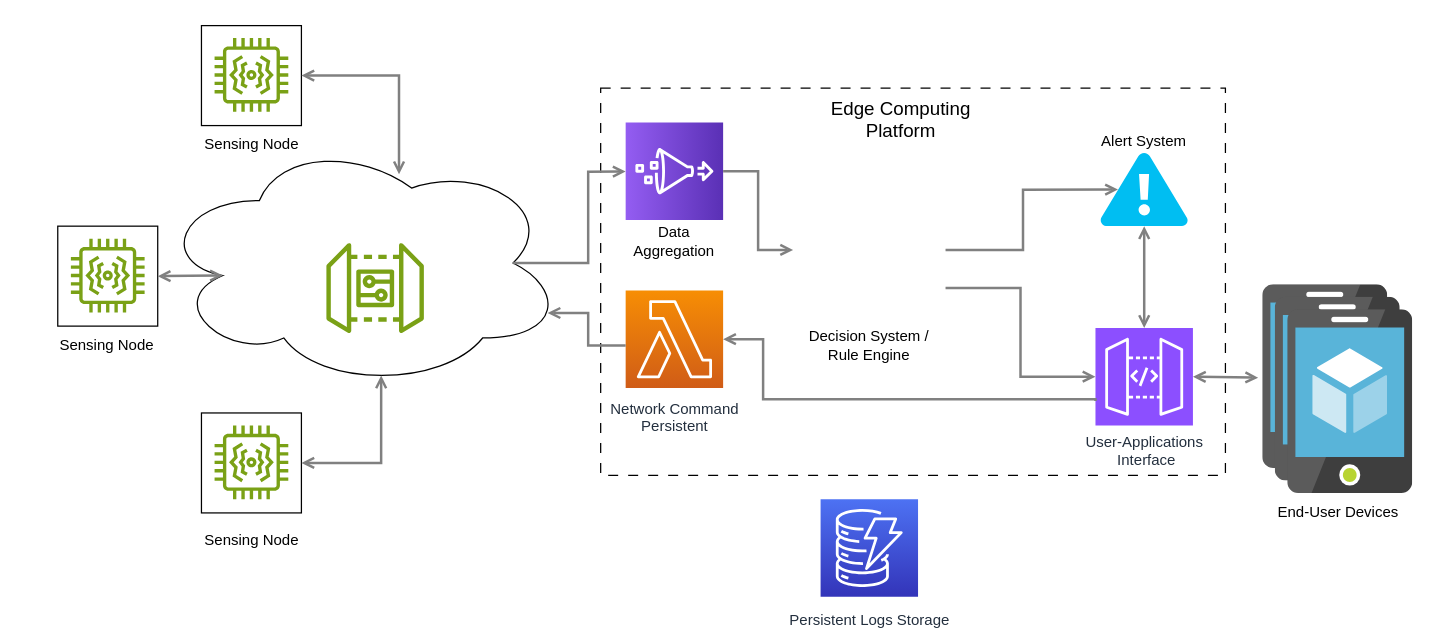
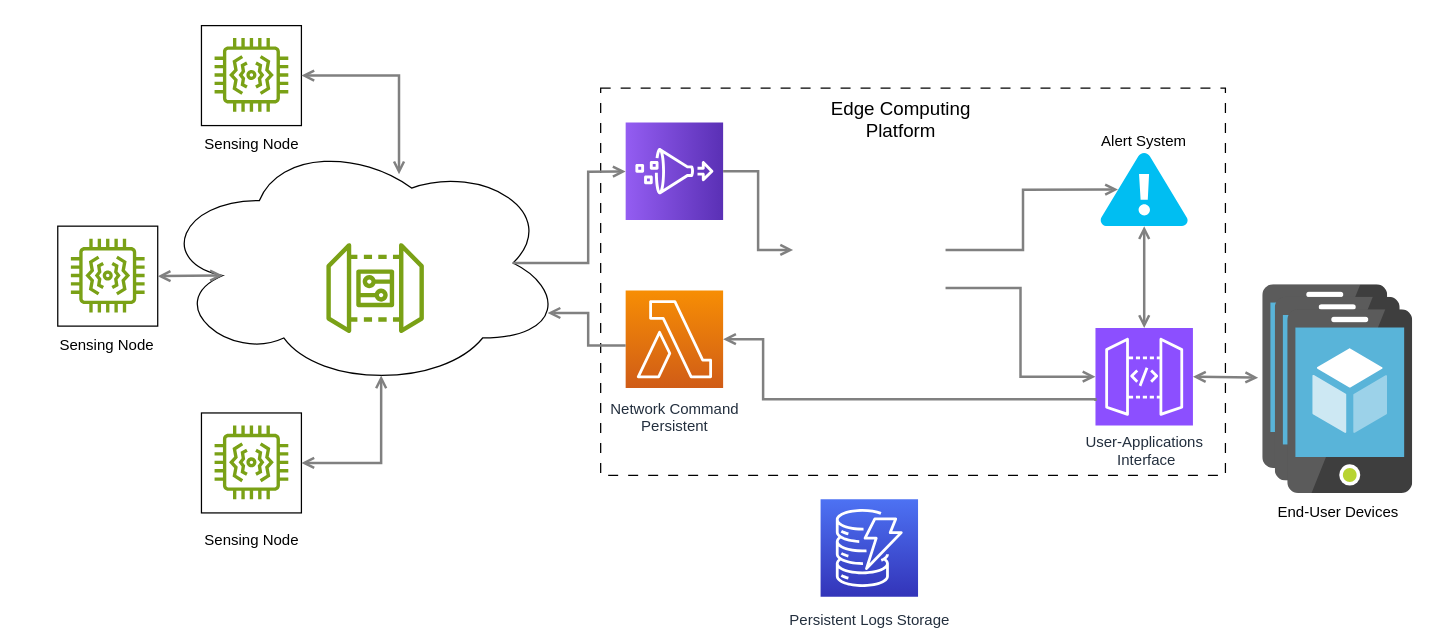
node "Data Aggregation": removed
node "Decision System / Rule Engine": removed
